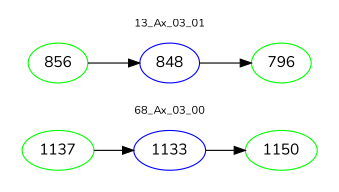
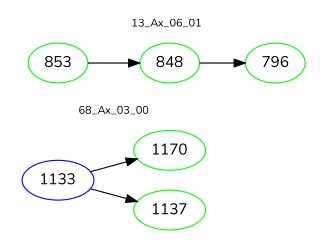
cluster "13_Ax_03_01": label "13_Ax_03_01" -> "13_Ax_06_01"
node "856": label "856" -> "853"
node "848": color blue -> green
edge "1137" -> "1133": reversed
node "1150": label "1150" -> "1170"
